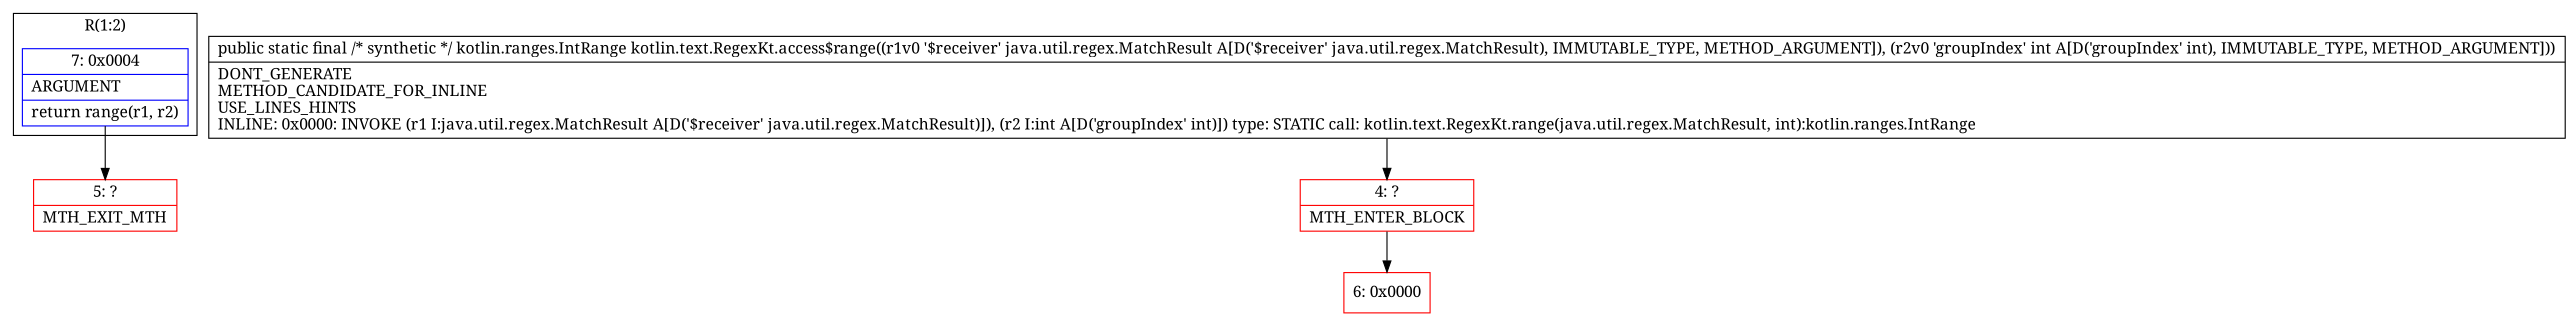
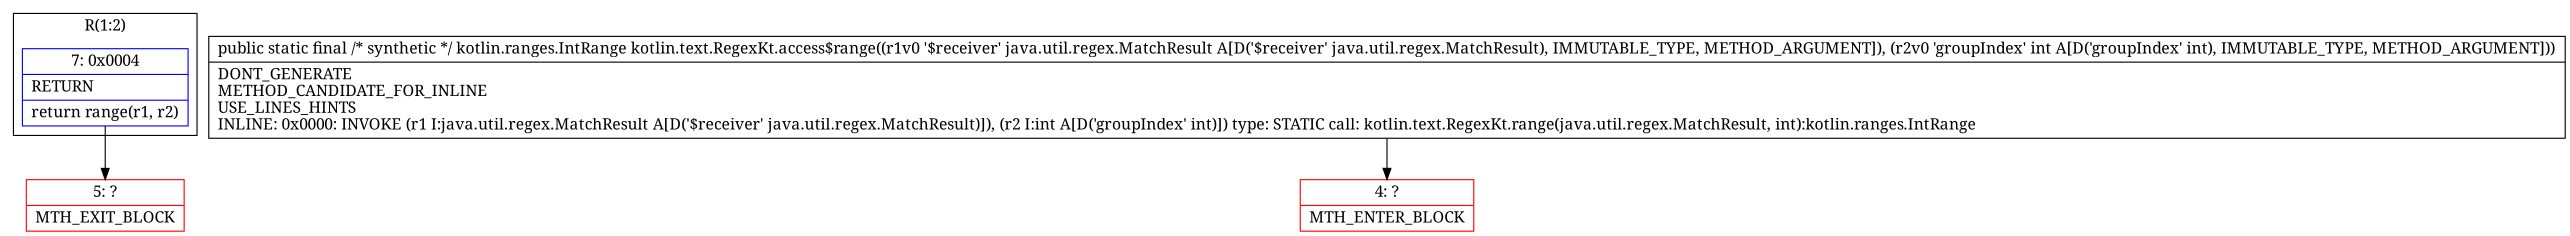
node "7: 0x0004": text "ARGUMENT" -> "RETURN"
node "5: ?": text "MTH_EXIT_MTH" -> "MTH_EXIT_BLOCK"
node "6: 0x0000": removed
